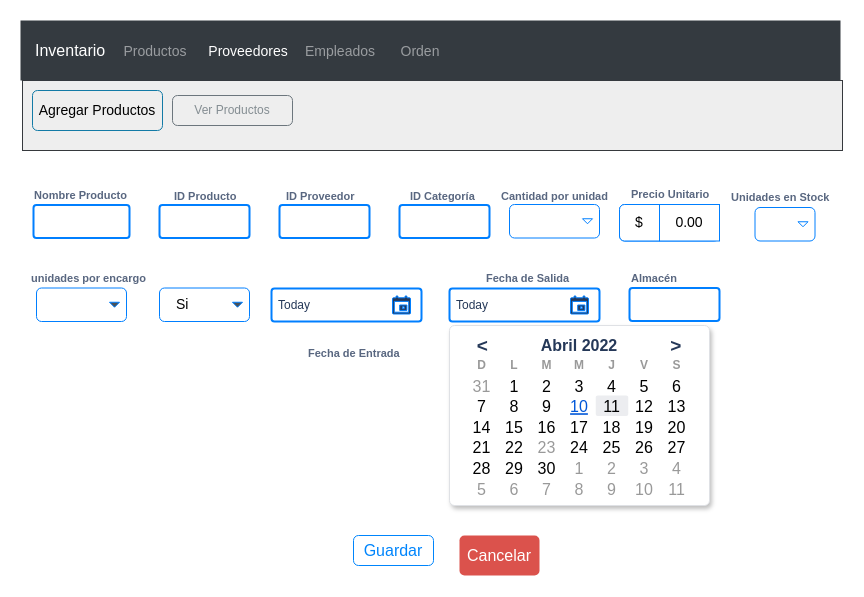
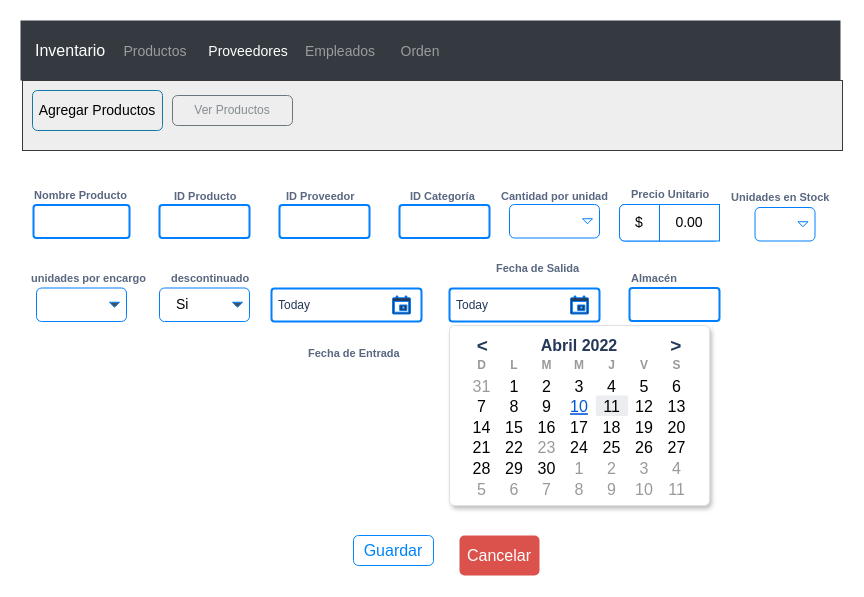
node "descontinuado": added
node "Fecha de Salida": moved (525, 278) -> (535, 268)
